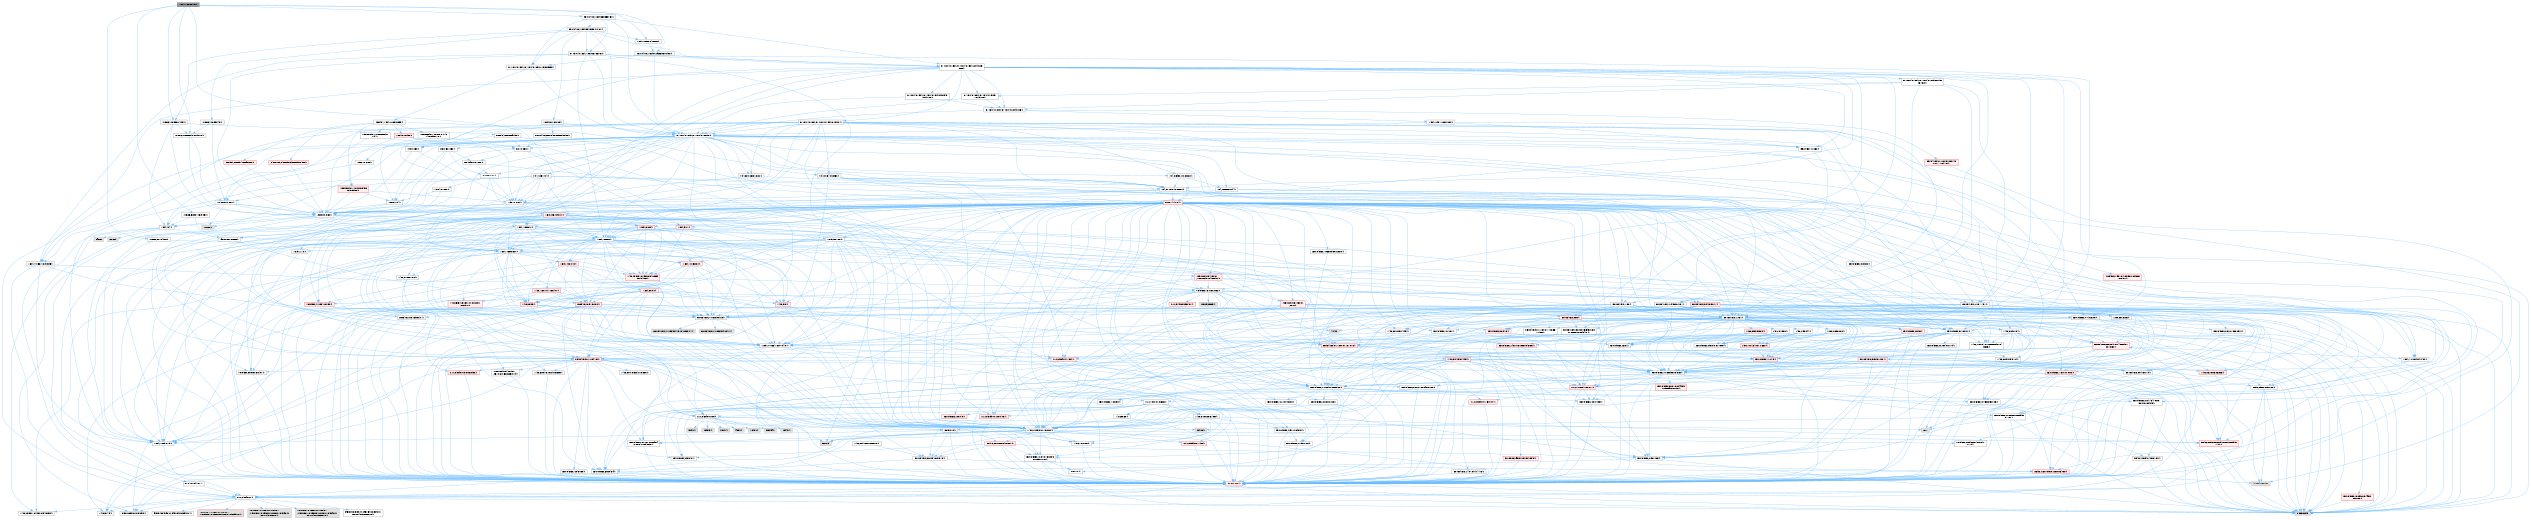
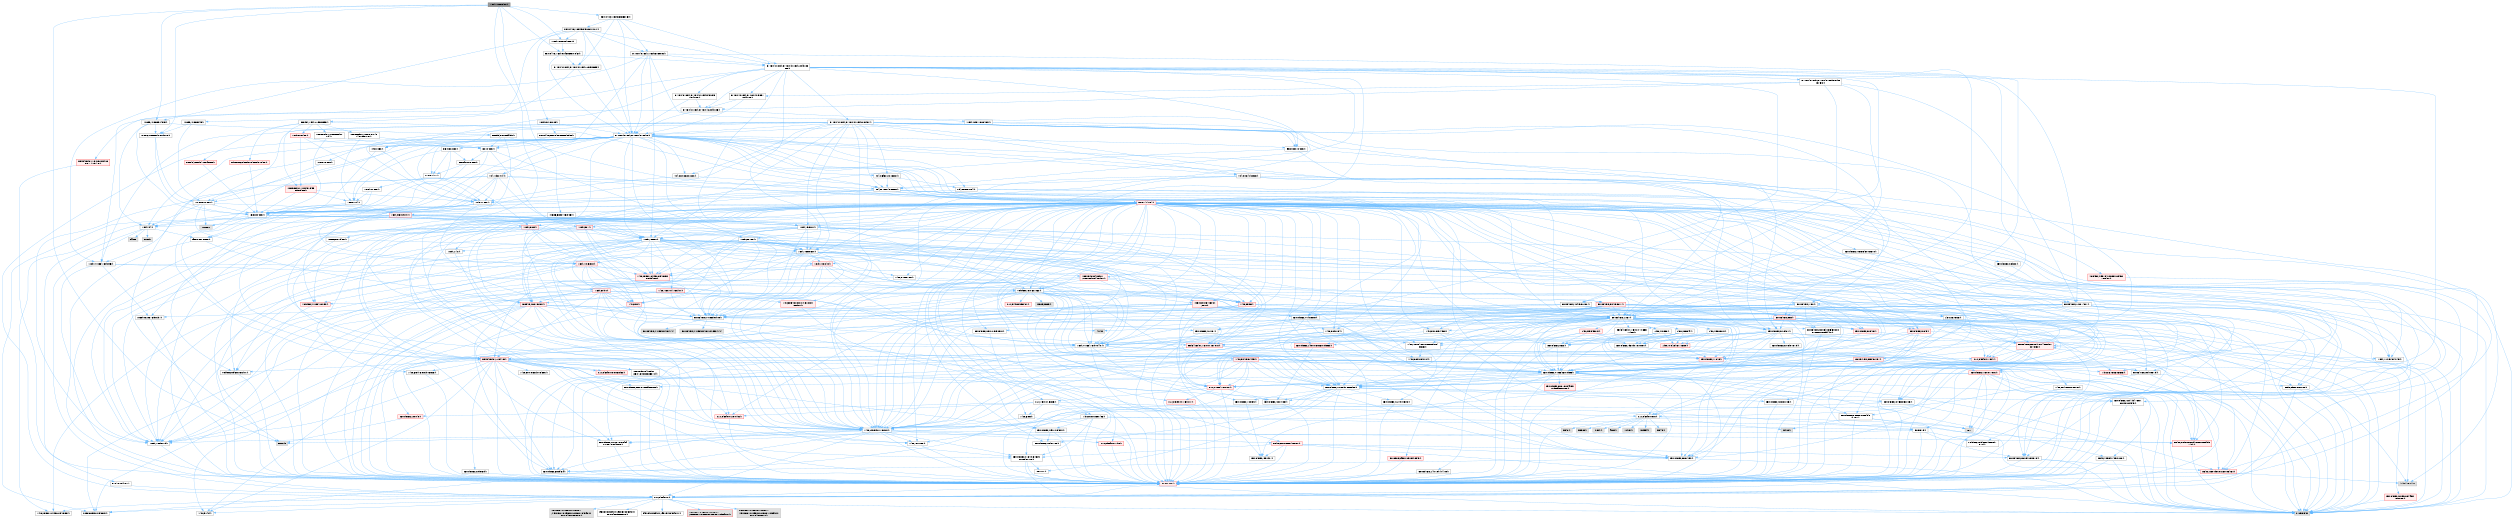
edge "Math/UnrealMathSSE.h" -> "HAL/PlatformMath.h": now "Math/UnrealMathSSE.h" -> "Logging/LogVerbosity.h"
edge "Containers/UnrealString.h" -> "Math/UnrealMathUtility.h": now "Containers/UnrealString.h" -> "Misc/StringFormatArg.h"
